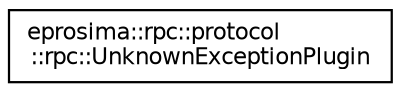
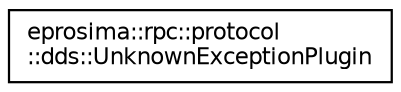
node "eprosima::rpc::protocol ::rpc::UnknownExceptionPlugin": label "eprosima::rpc::protocol ::rpc::UnknownExceptionPlugin" -> "eprosima::rpc::protocol ::dds::UnknownExceptionPlugin"
